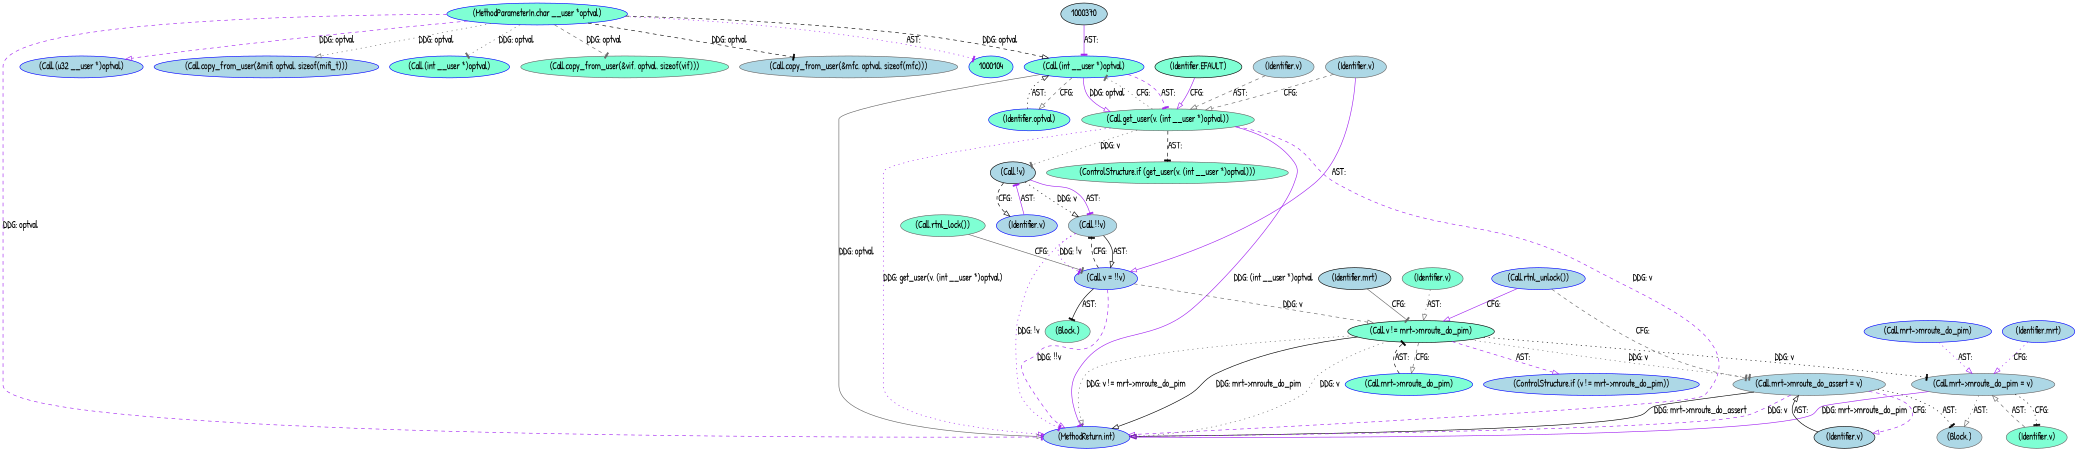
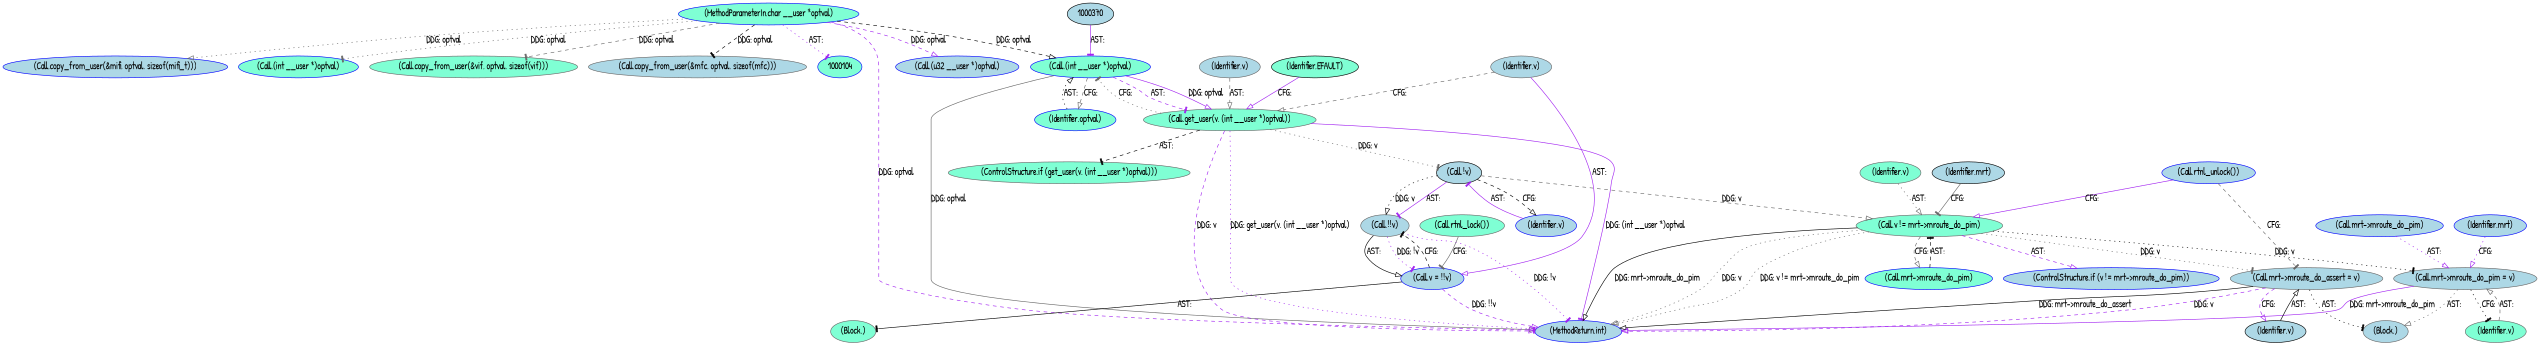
edge "(Call,v = !!v)" -> "(Call,v != mrt->mroute_do_pim)": now "(Call,!v)" -> "(Call,v != mrt->mroute_do_pim)"
node "(Call,v != mrt->mroute_do_pim)": color black -> gray40
